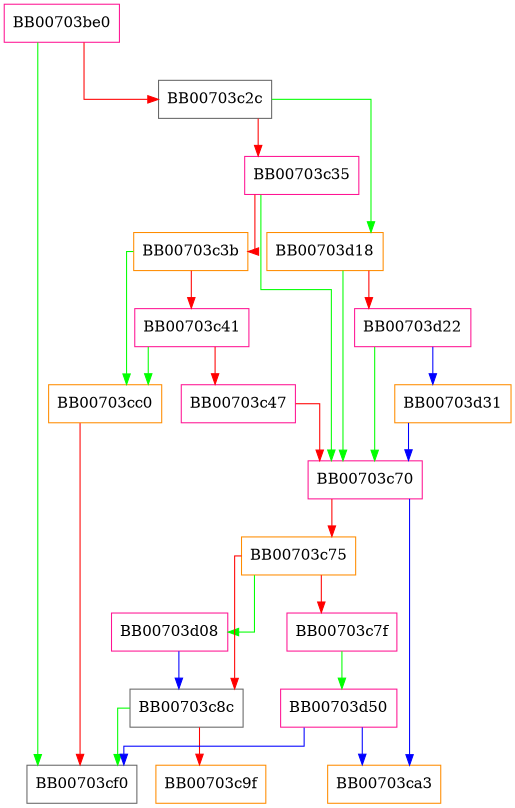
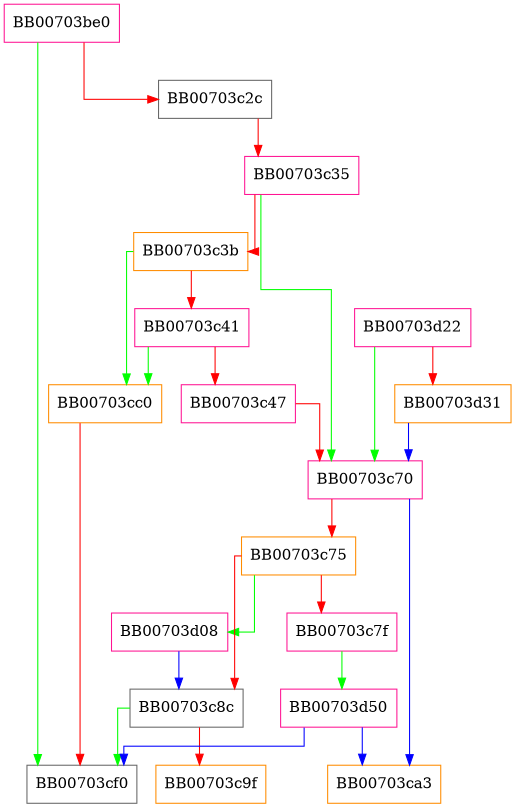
node "BB00703d18": removed
edge "BB00703d22" -> "BB00703d31": color blue -> red
